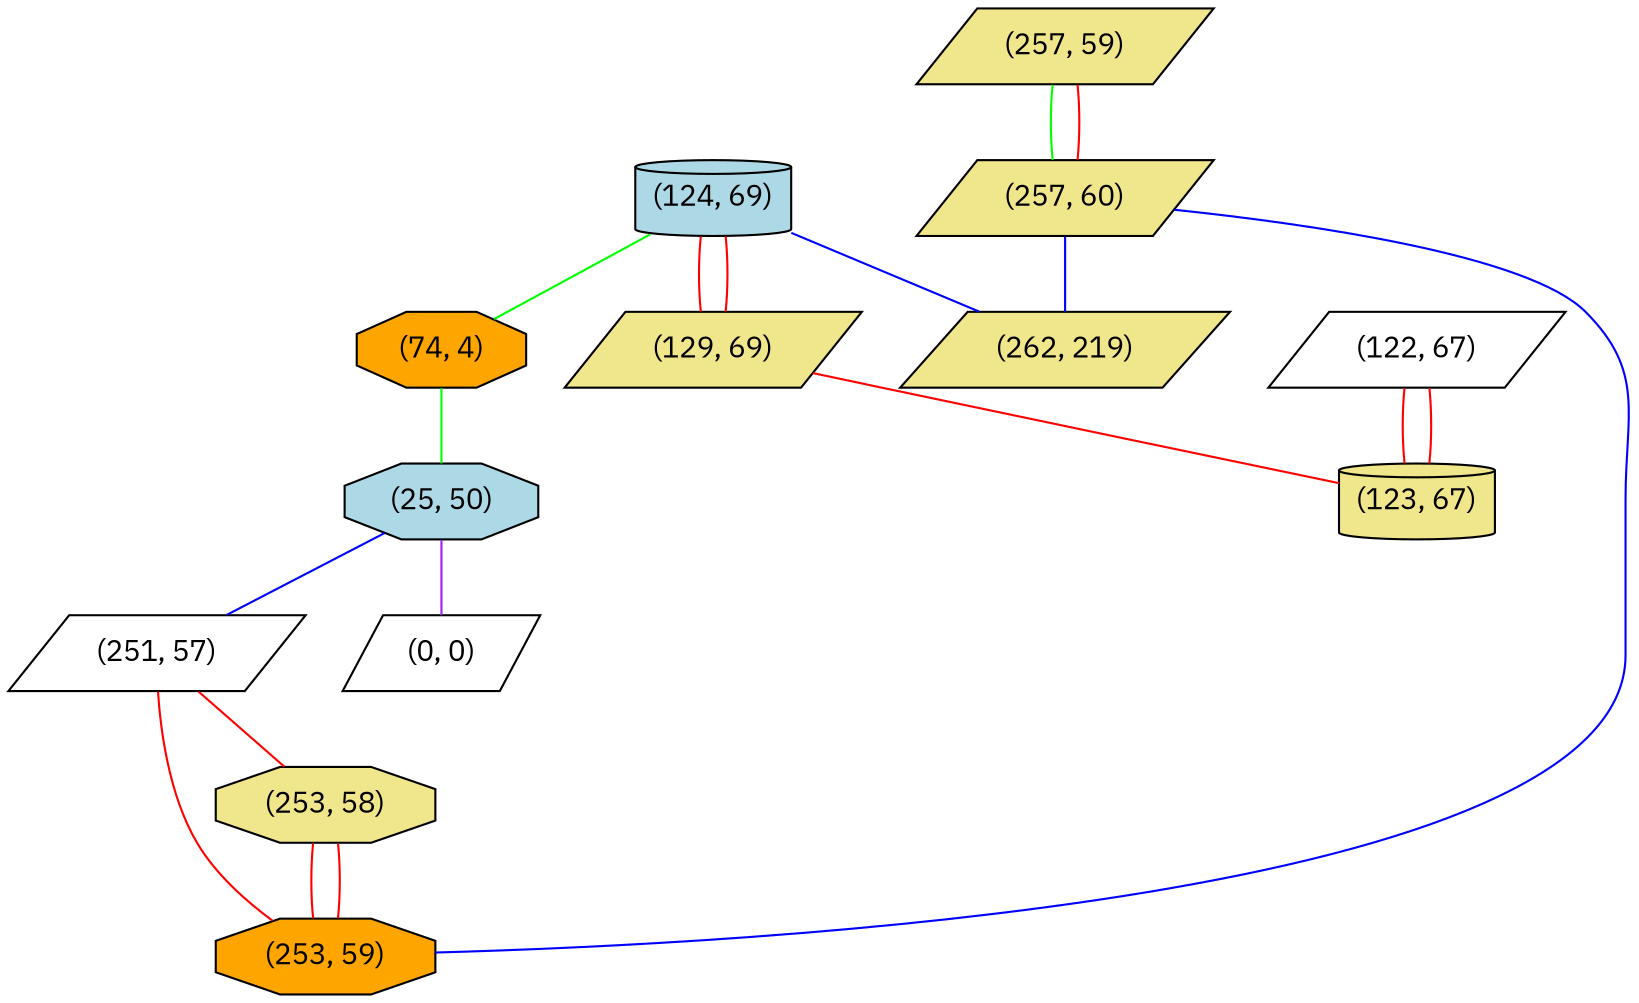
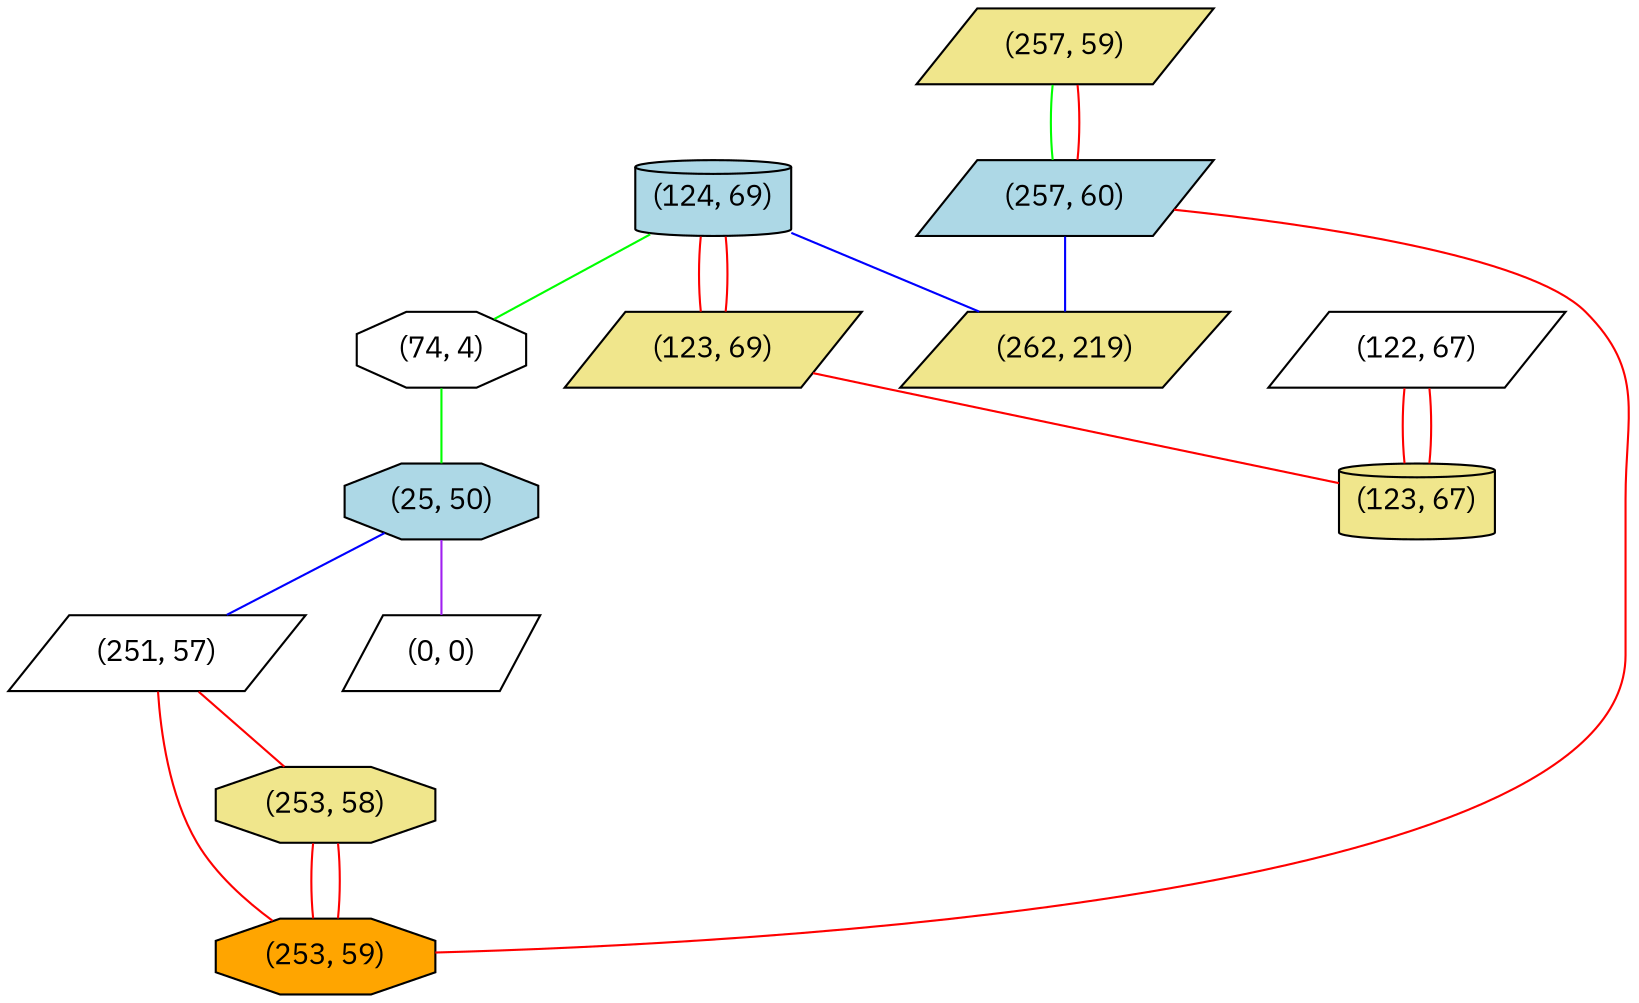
node "(257, 60)": fillcolor khaki -> lightblue
node "(74, 4)": fillcolor orange -> white
node "(129, 69)": label "(129, 69)" -> "(123, 69)"
edge "(257, 60)" -- "(253, 59)": color blue -> red
